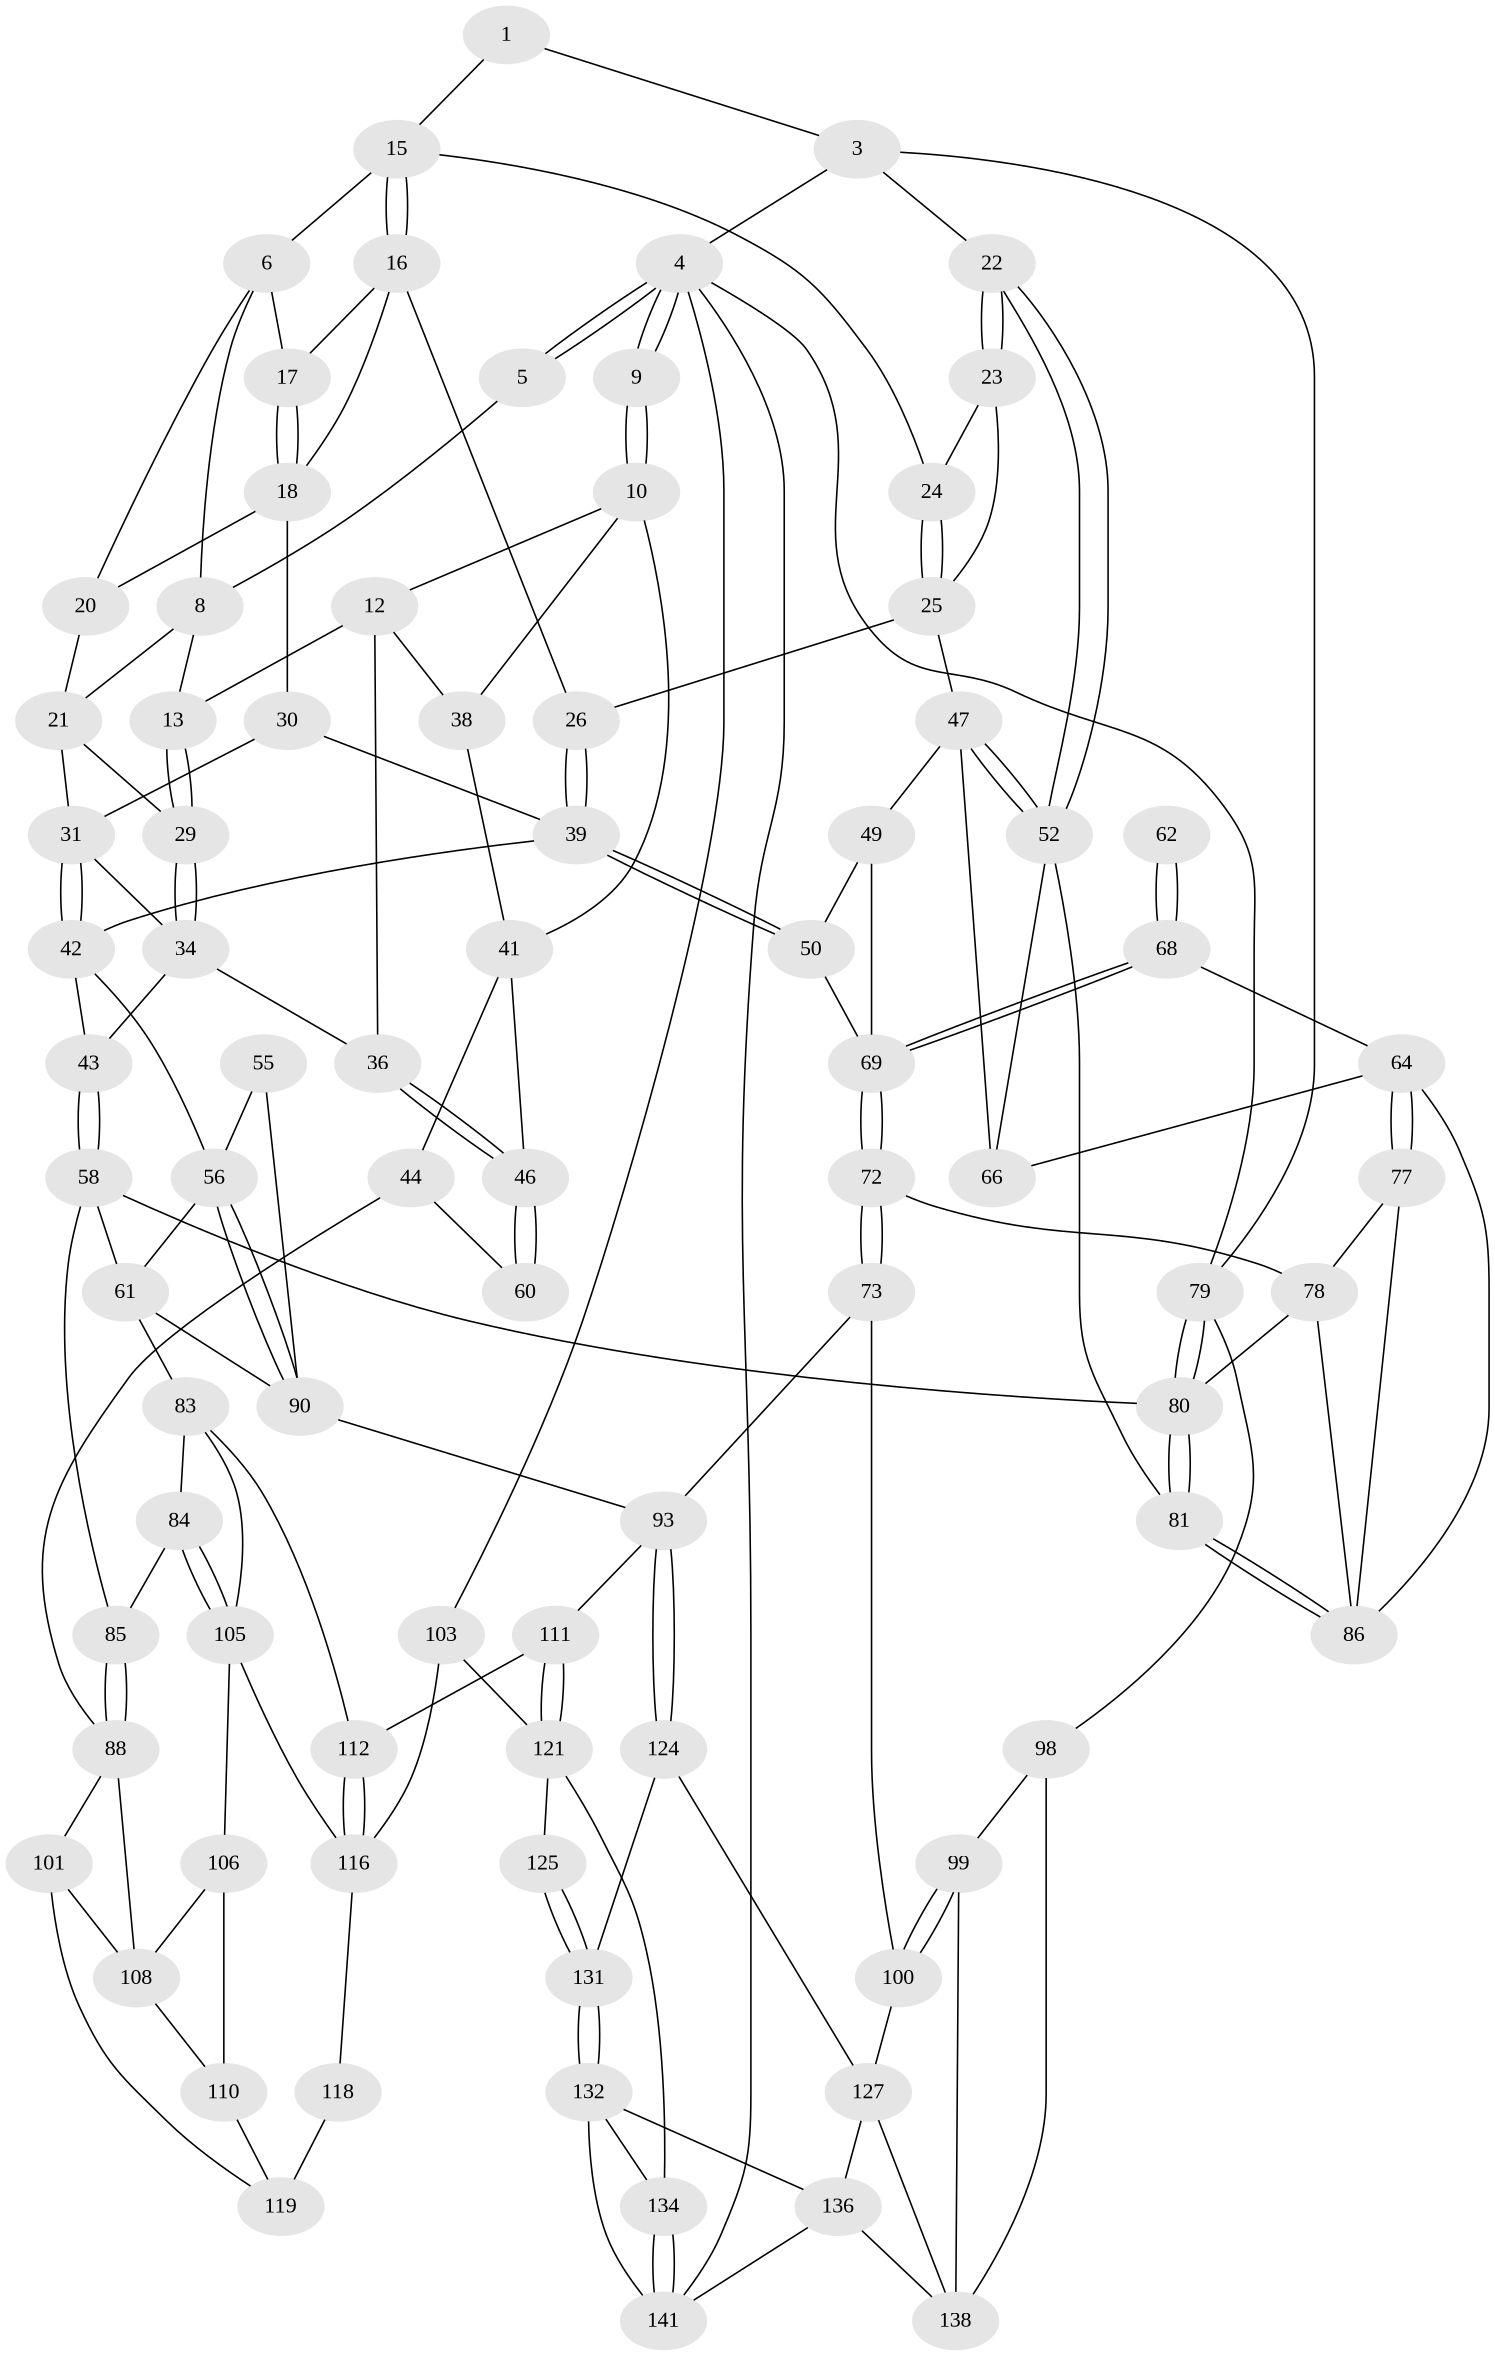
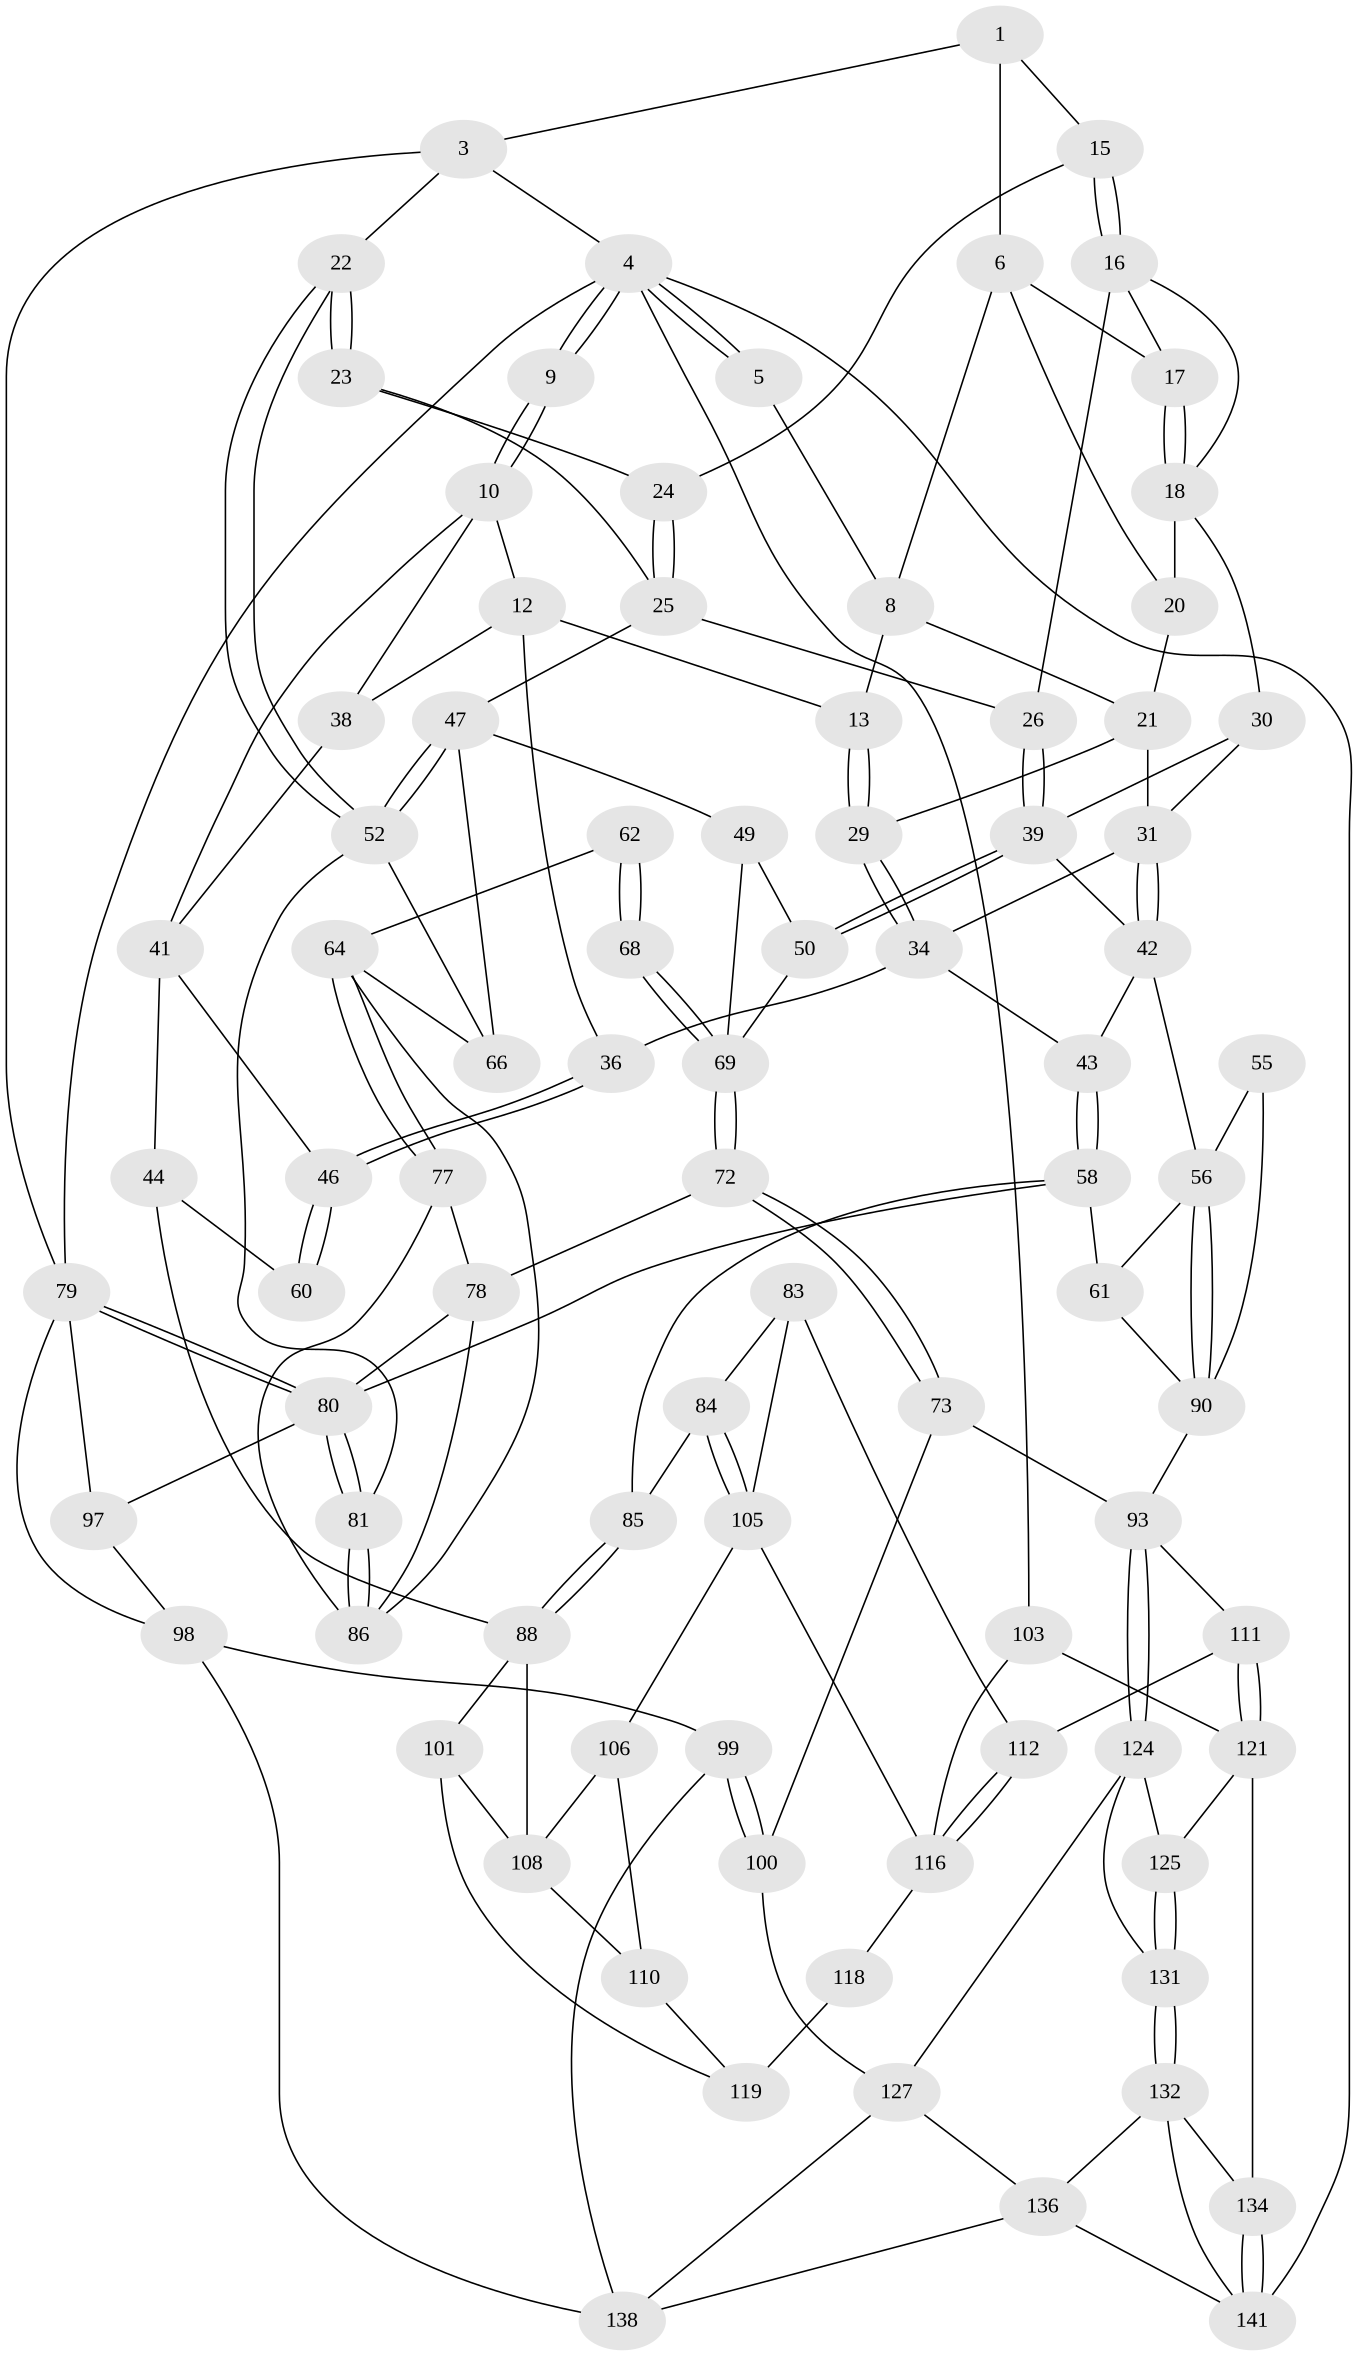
edge "15" -- "6": now "1" -- "6"
edge "68" -- "64": now "62" -- "64"
edge "61" -- "83": removed
node "97": added
edge "124" -- "125": added
